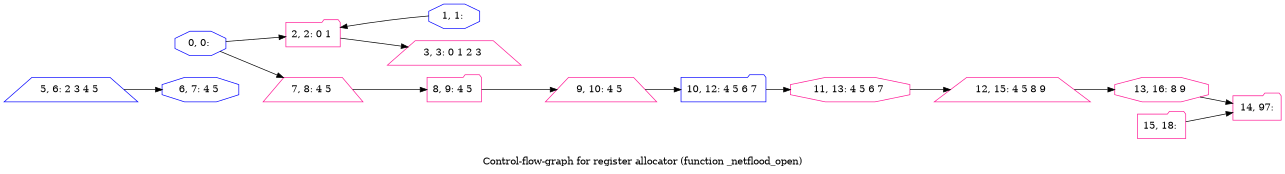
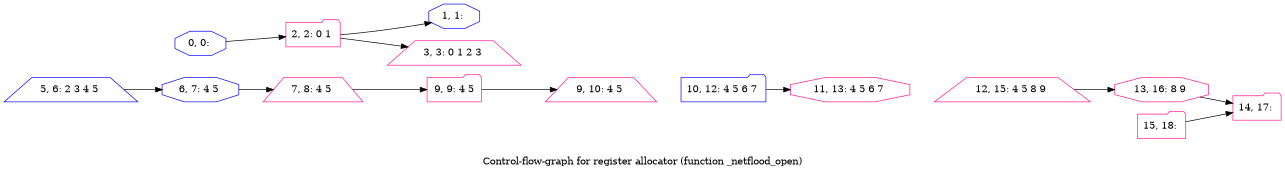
edge "1, 1:" -> "2, 2: 0 1": reversed
edge "0, 0:" -> "7, 8: 4 5": now "6, 7: 4 5" -> "7, 8: 4 5"
node "8, 9: 4 5": label "8, 9: 4 5" -> "9, 9: 4 5"
edge "9, 10: 4 5" -> "10, 12: 4 5 6 7": removed
edge "11, 13: 4 5 6 7" -> "12, 15: 4 5 8 9": removed
node "14, 97:": label "14, 97:" -> "14, 17:"
